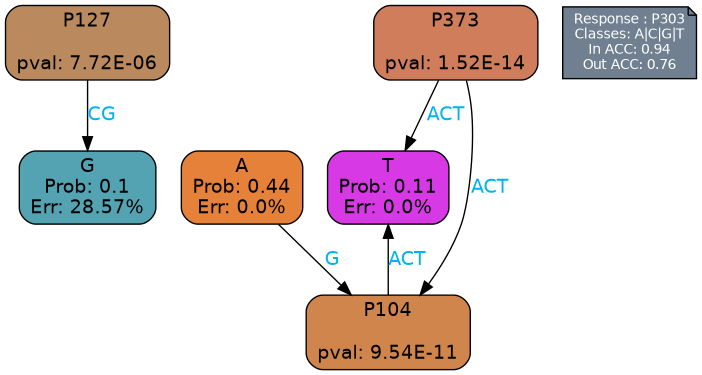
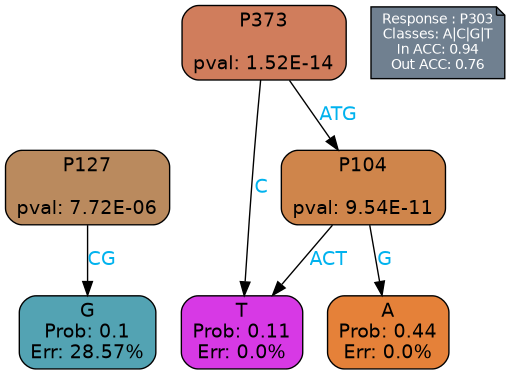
edge "P373 pval: 1.52E-14" -> "T Prob: 0.11 Err: 0.0%": label "ACT" -> "C"
edge "P373 pval: 1.52E-14" -> "P104 pval: 9.54E-11": label "ACT" -> "ATG"
edge "A Prob: 0.44 Err: 0.0%" -> "P104 pval: 9.54E-11": reversed
